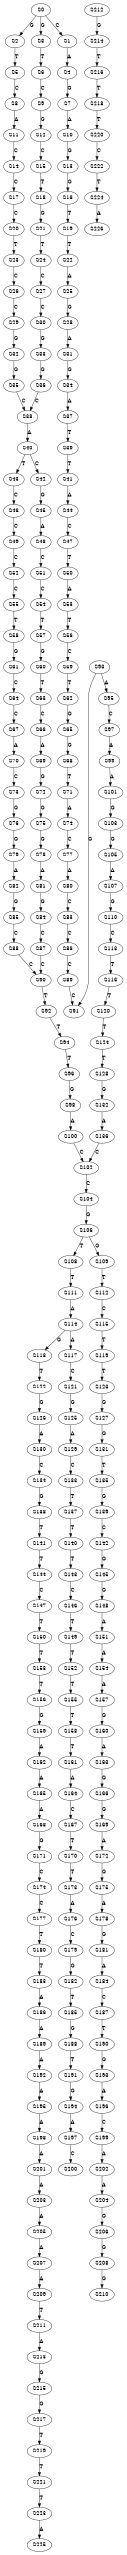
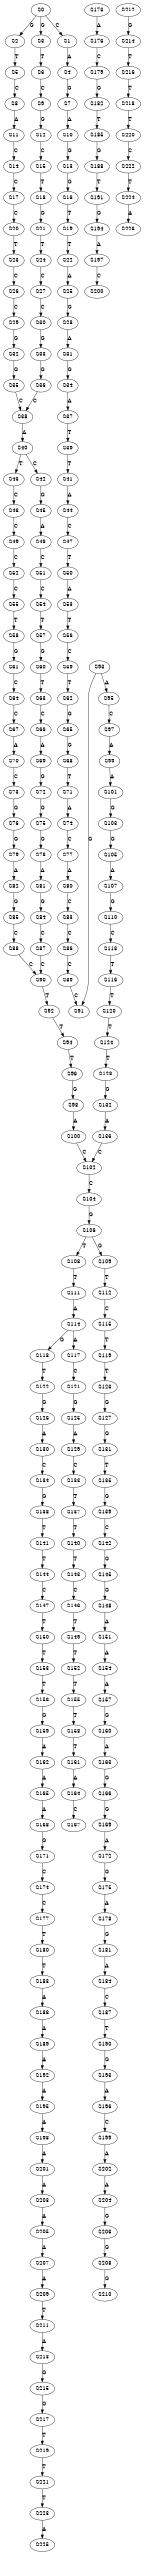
node "S170": removed
